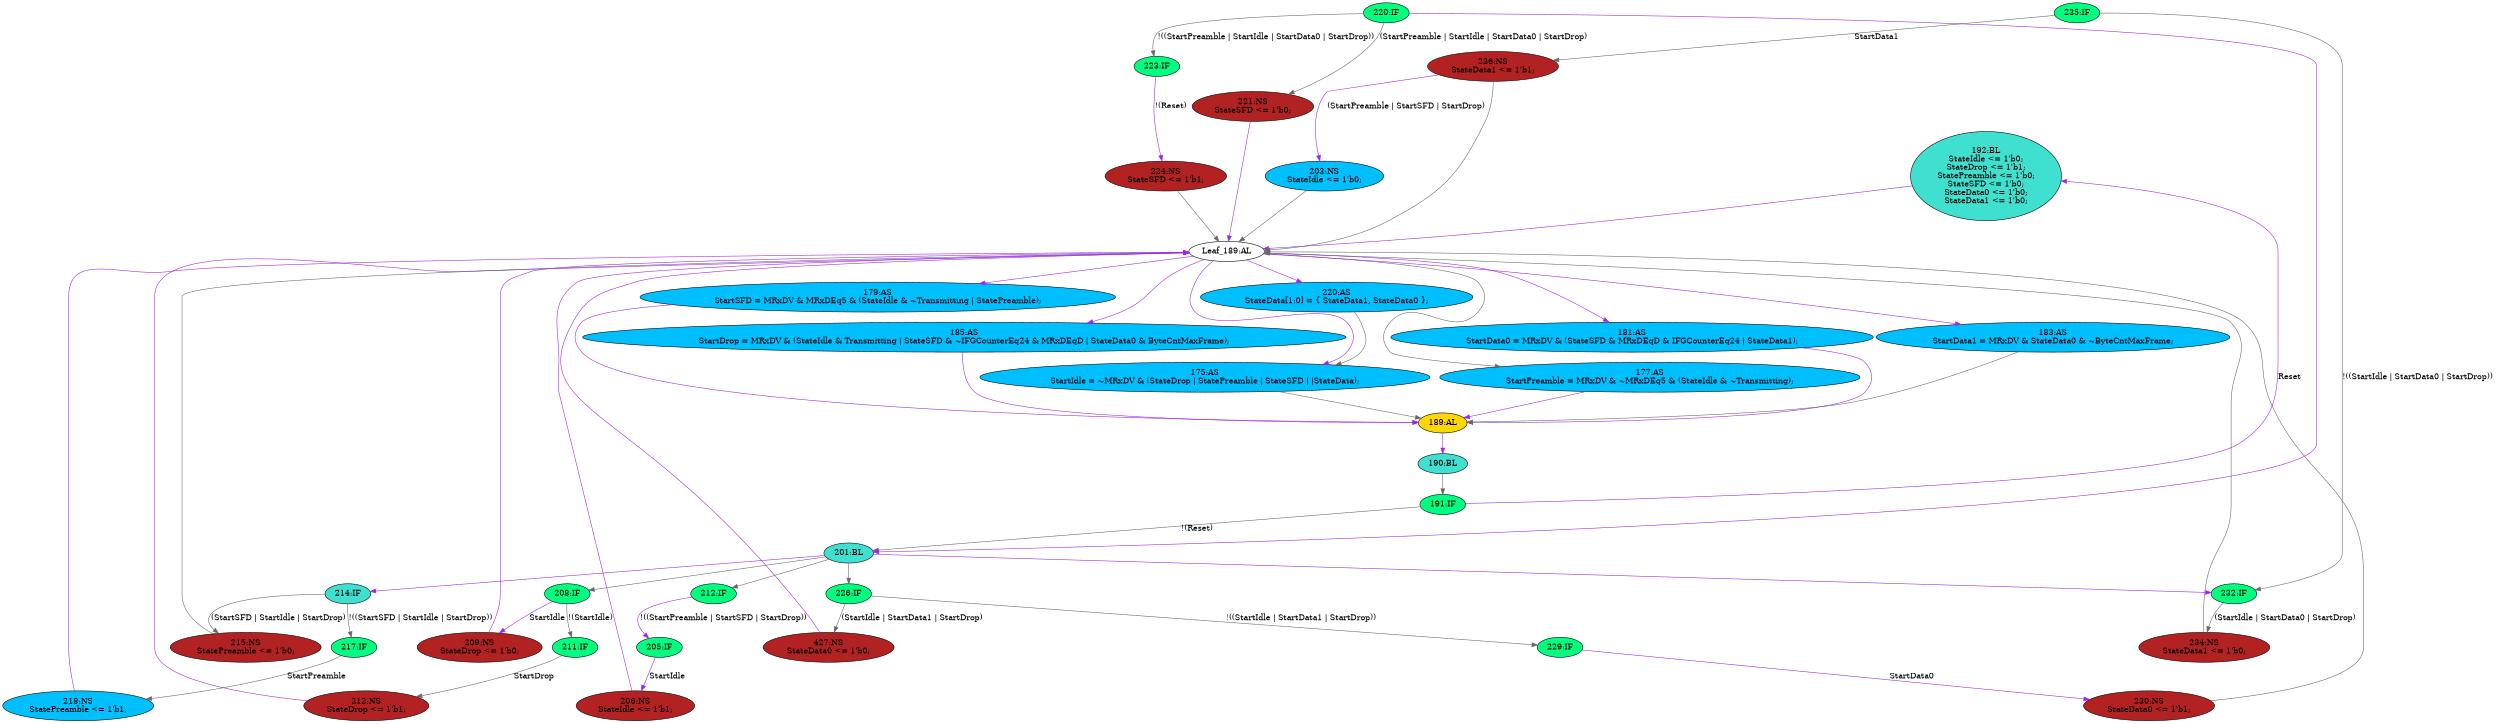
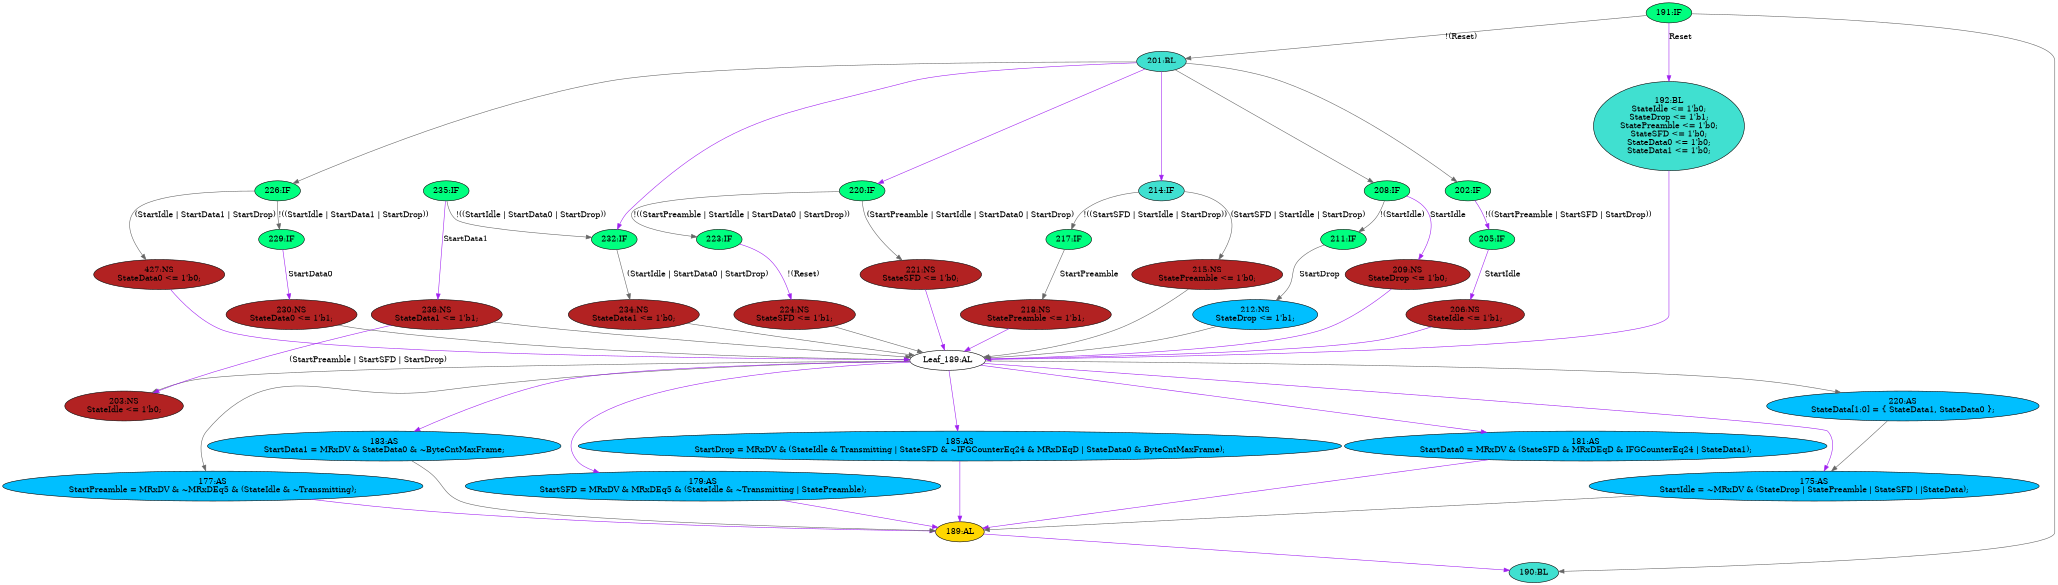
edge "235:IF" -> "236:NS StateData1 <= 1'b1;": color gray40 -> purple
node "203:NS StateIdle <= 1'b0;": fillcolor deepskyblue -> firebrick
edge "203:NS StateIdle <= 1'b0;" -> "Leaf_189:AL": reversed
edge "212:NS StateDrop <= 1'b1;" -> "Leaf_189:AL": color purple -> gray40
edge "Leaf_189:AL" -> "220:AS StateData[1:0] = { StateData1, StateData0 };": color purple -> gray40
edge "220:IF" -> "201:BL": reversed
edge "190:BL" -> "191:IF": reversed
node "212:IF": label "212:IF" -> "202:IF"
node "218:NS StatePreamble <= 1'b1;": fillcolor deepskyblue -> firebrick
node "212:NS StateDrop <= 1'b1;": fillcolor firebrick -> deepskyblue
